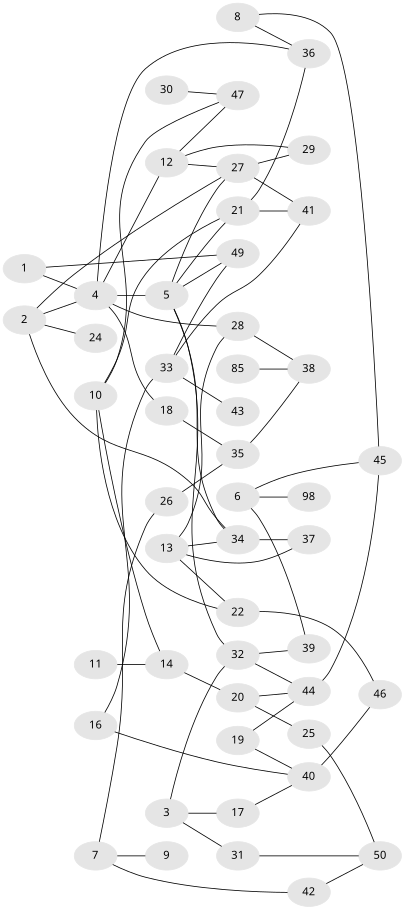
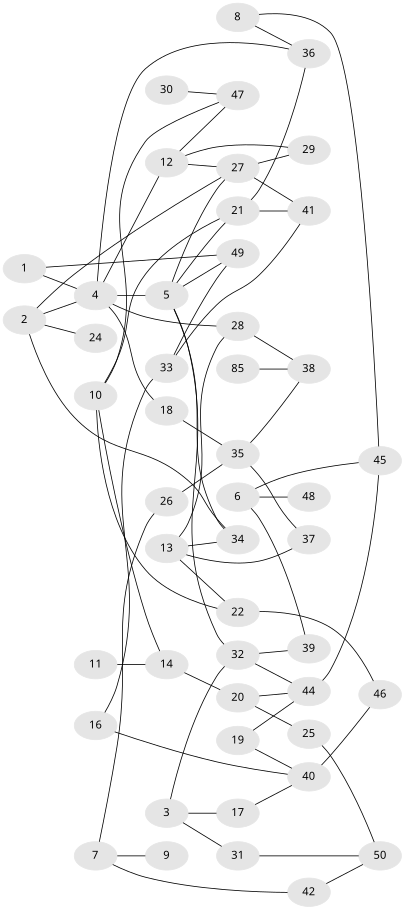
node "43": removed
node "98": label "98" -> "48"
edge "34" -- "37": now "35" -- "37"
